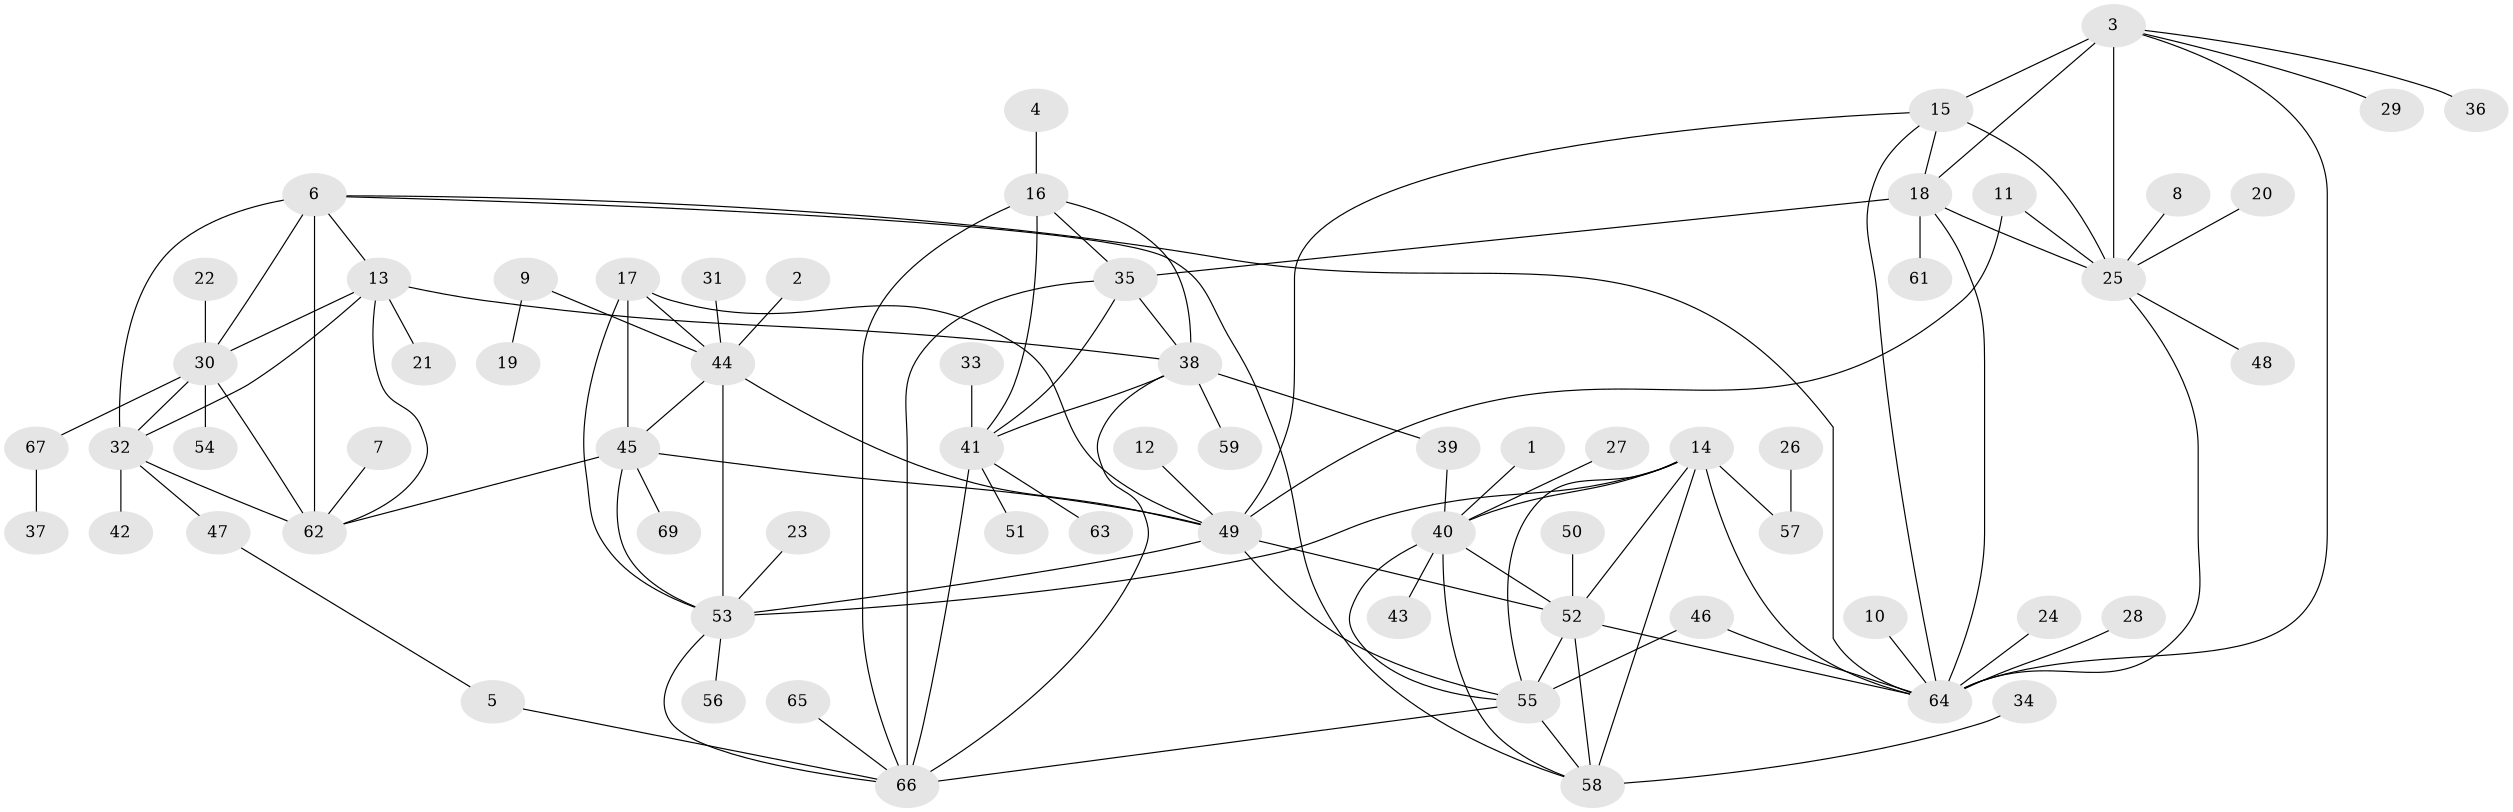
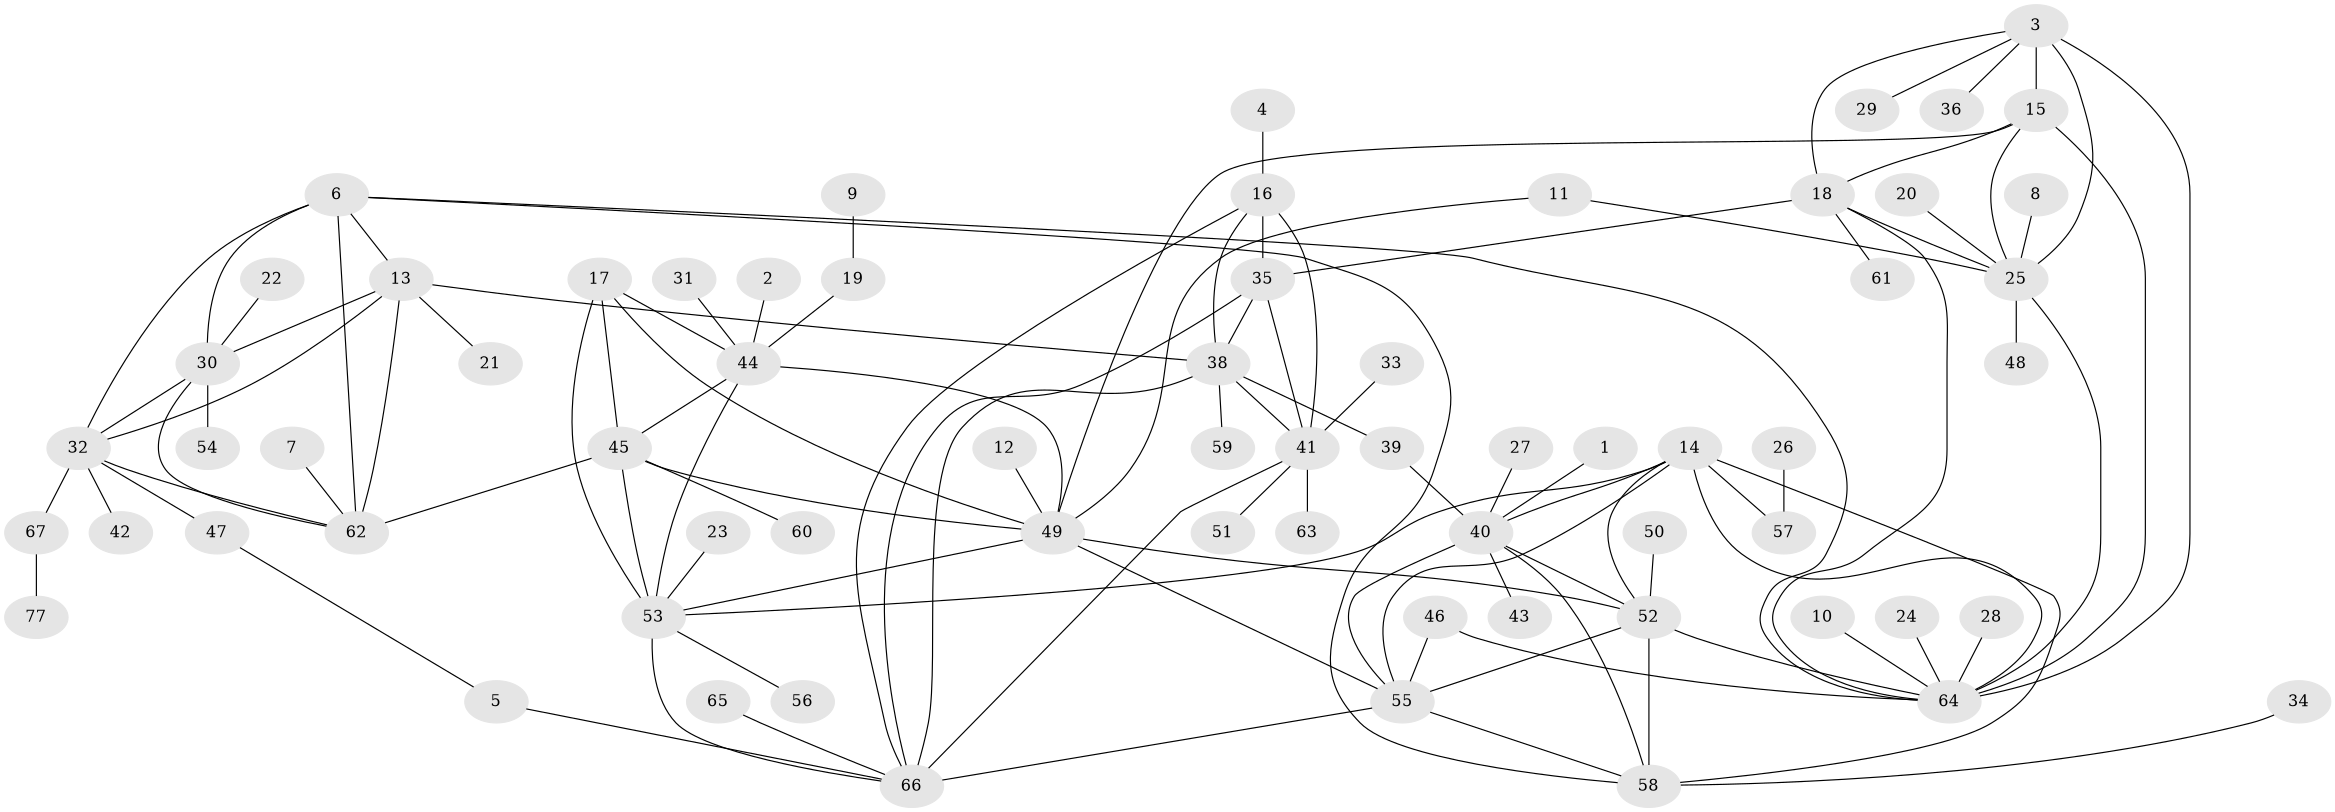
edge "9" -- "44": now "19" -- "44"
edge "30" -- "67": now "32" -- "67"
node "37": label "37" -> "77"
node "69": label "69" -> "60"
